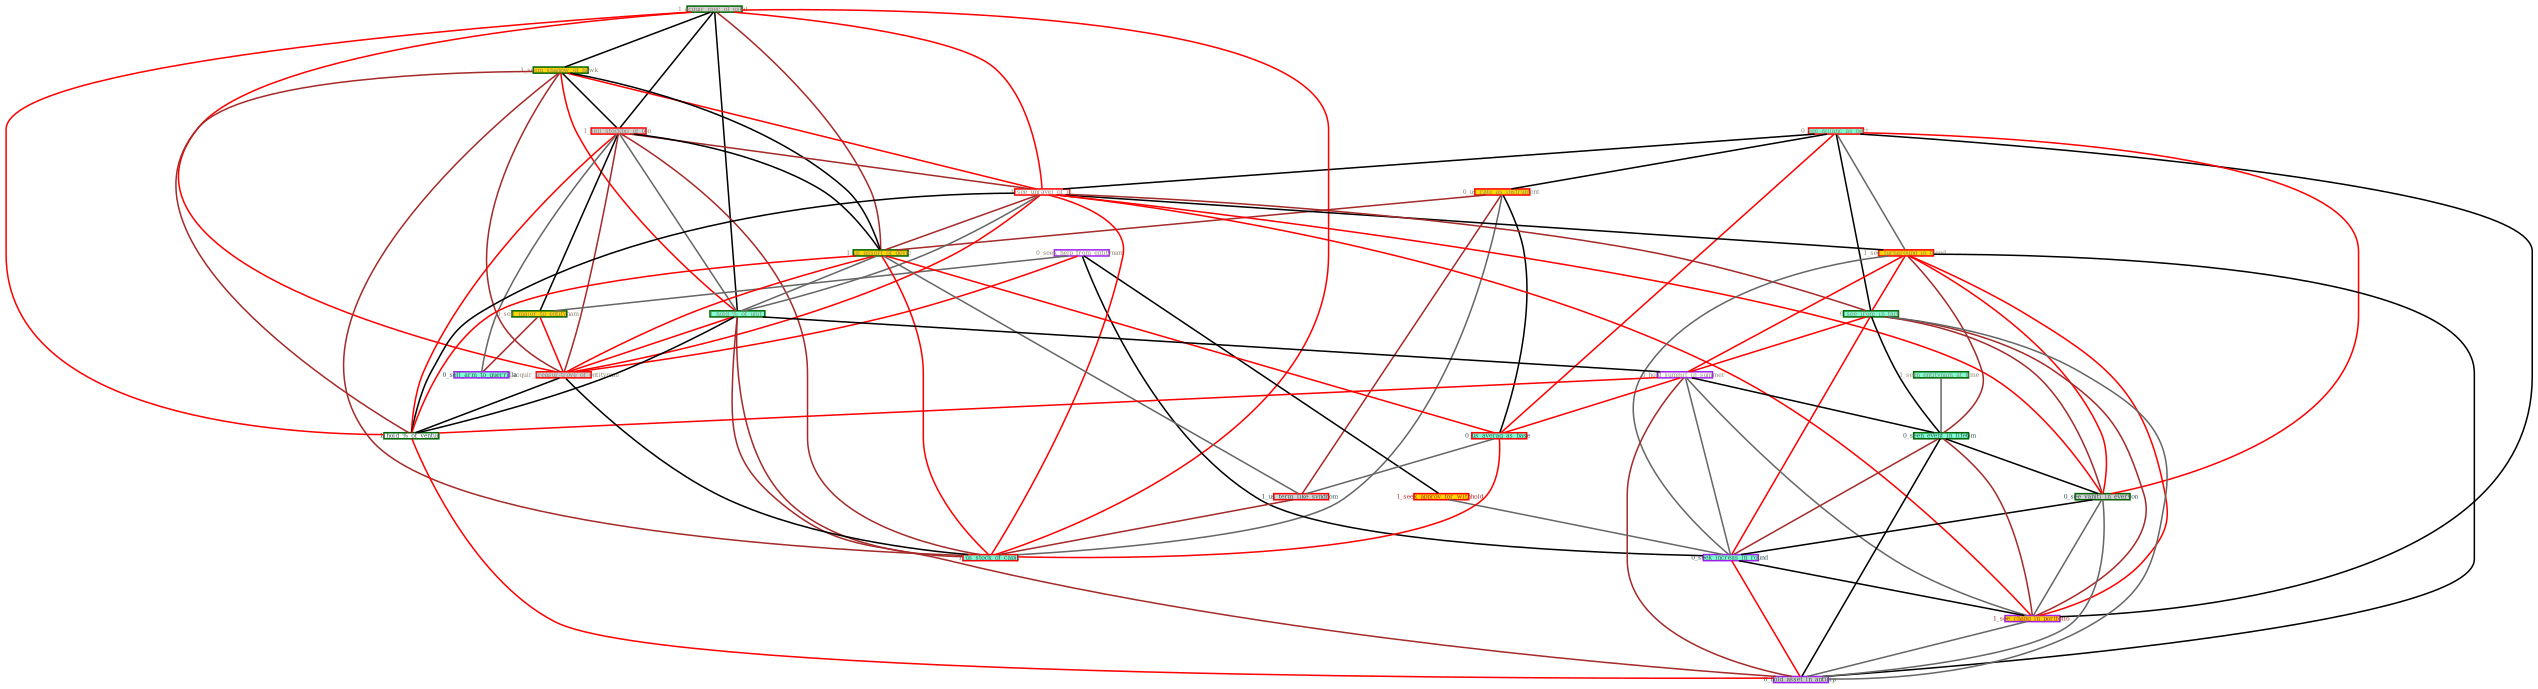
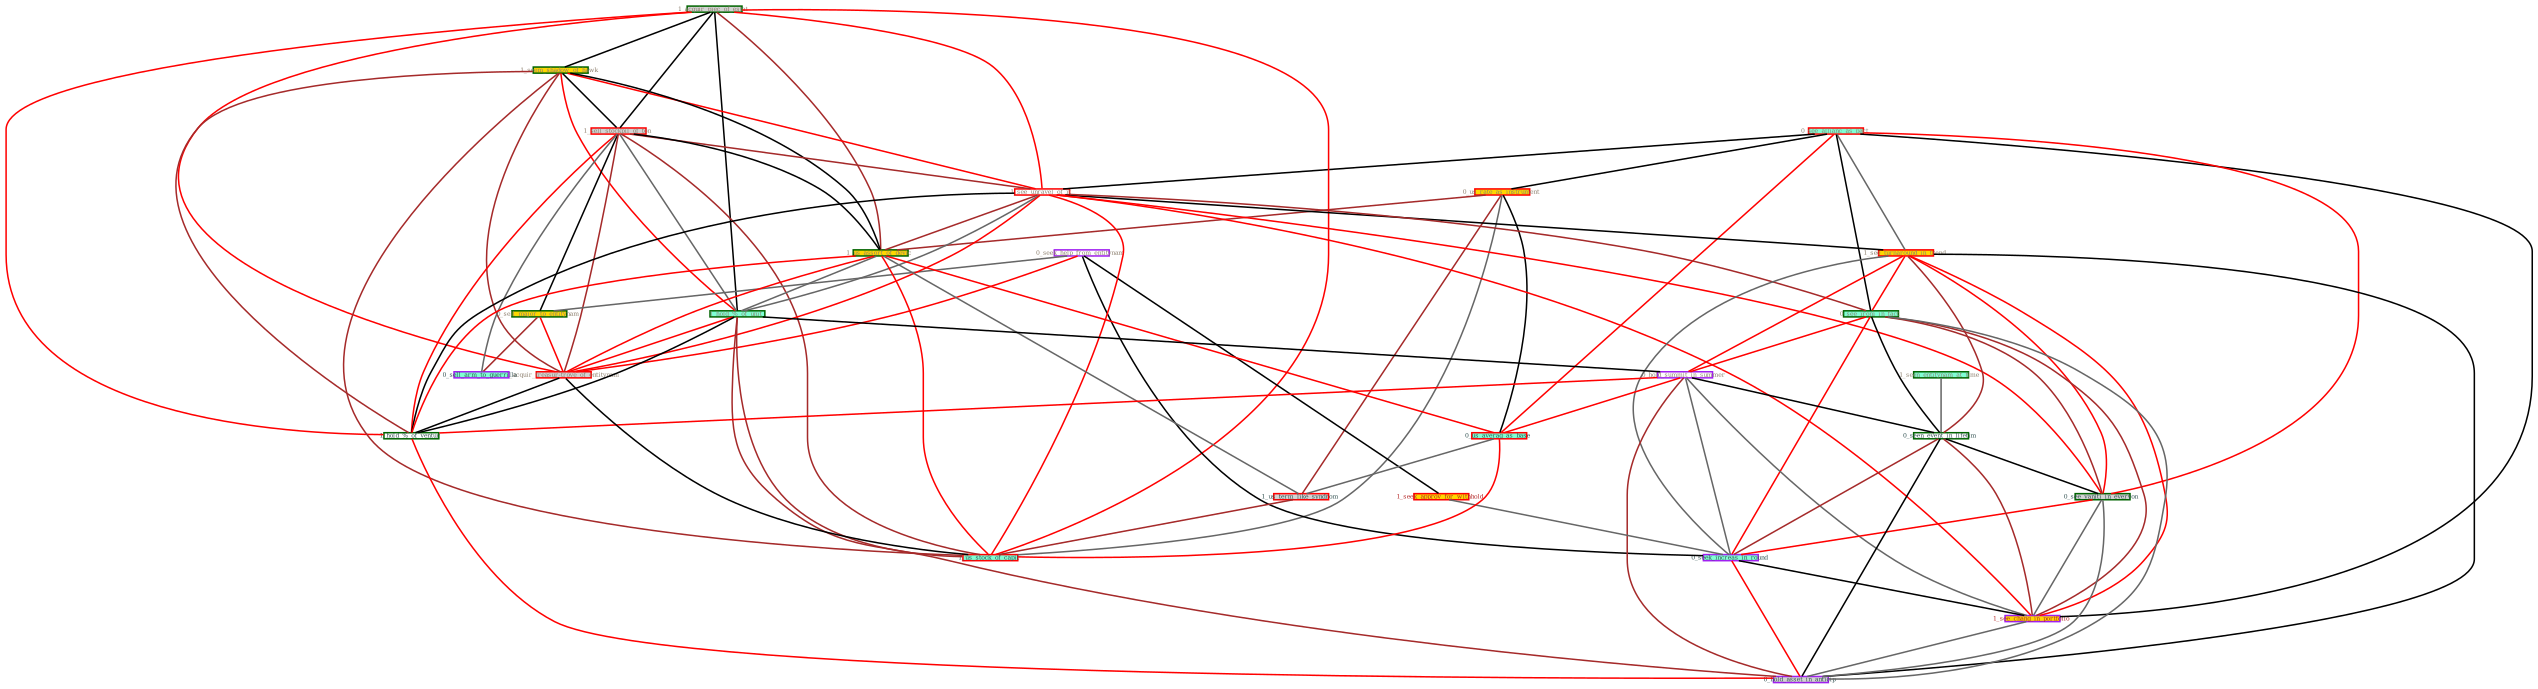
node "0_seen_event_in_lifetim": fillcolor aquamarine -> white
edge "0_see_vaniti_in_everyon" -- "0_seek_increas_in_round": color black -> red
